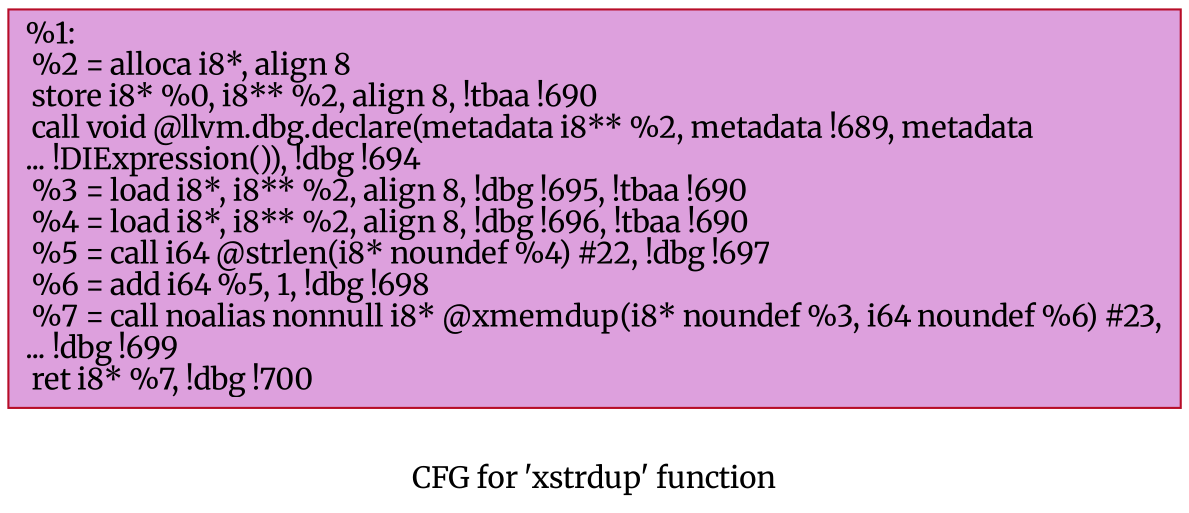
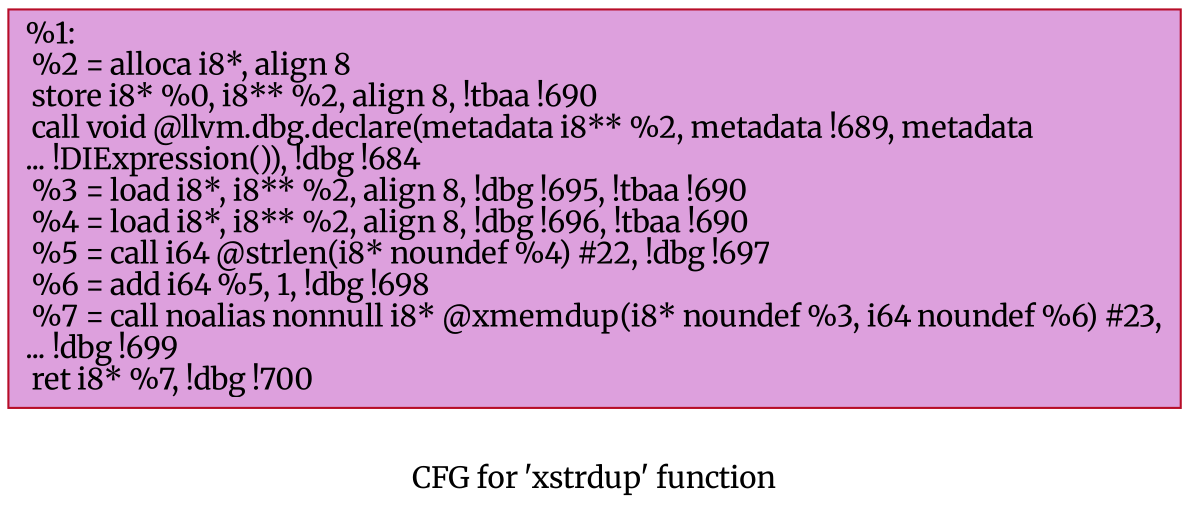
node "%1:": text "... !DIExpression()), !dbg !694" -> "... !DIExpression()), !dbg !684"
